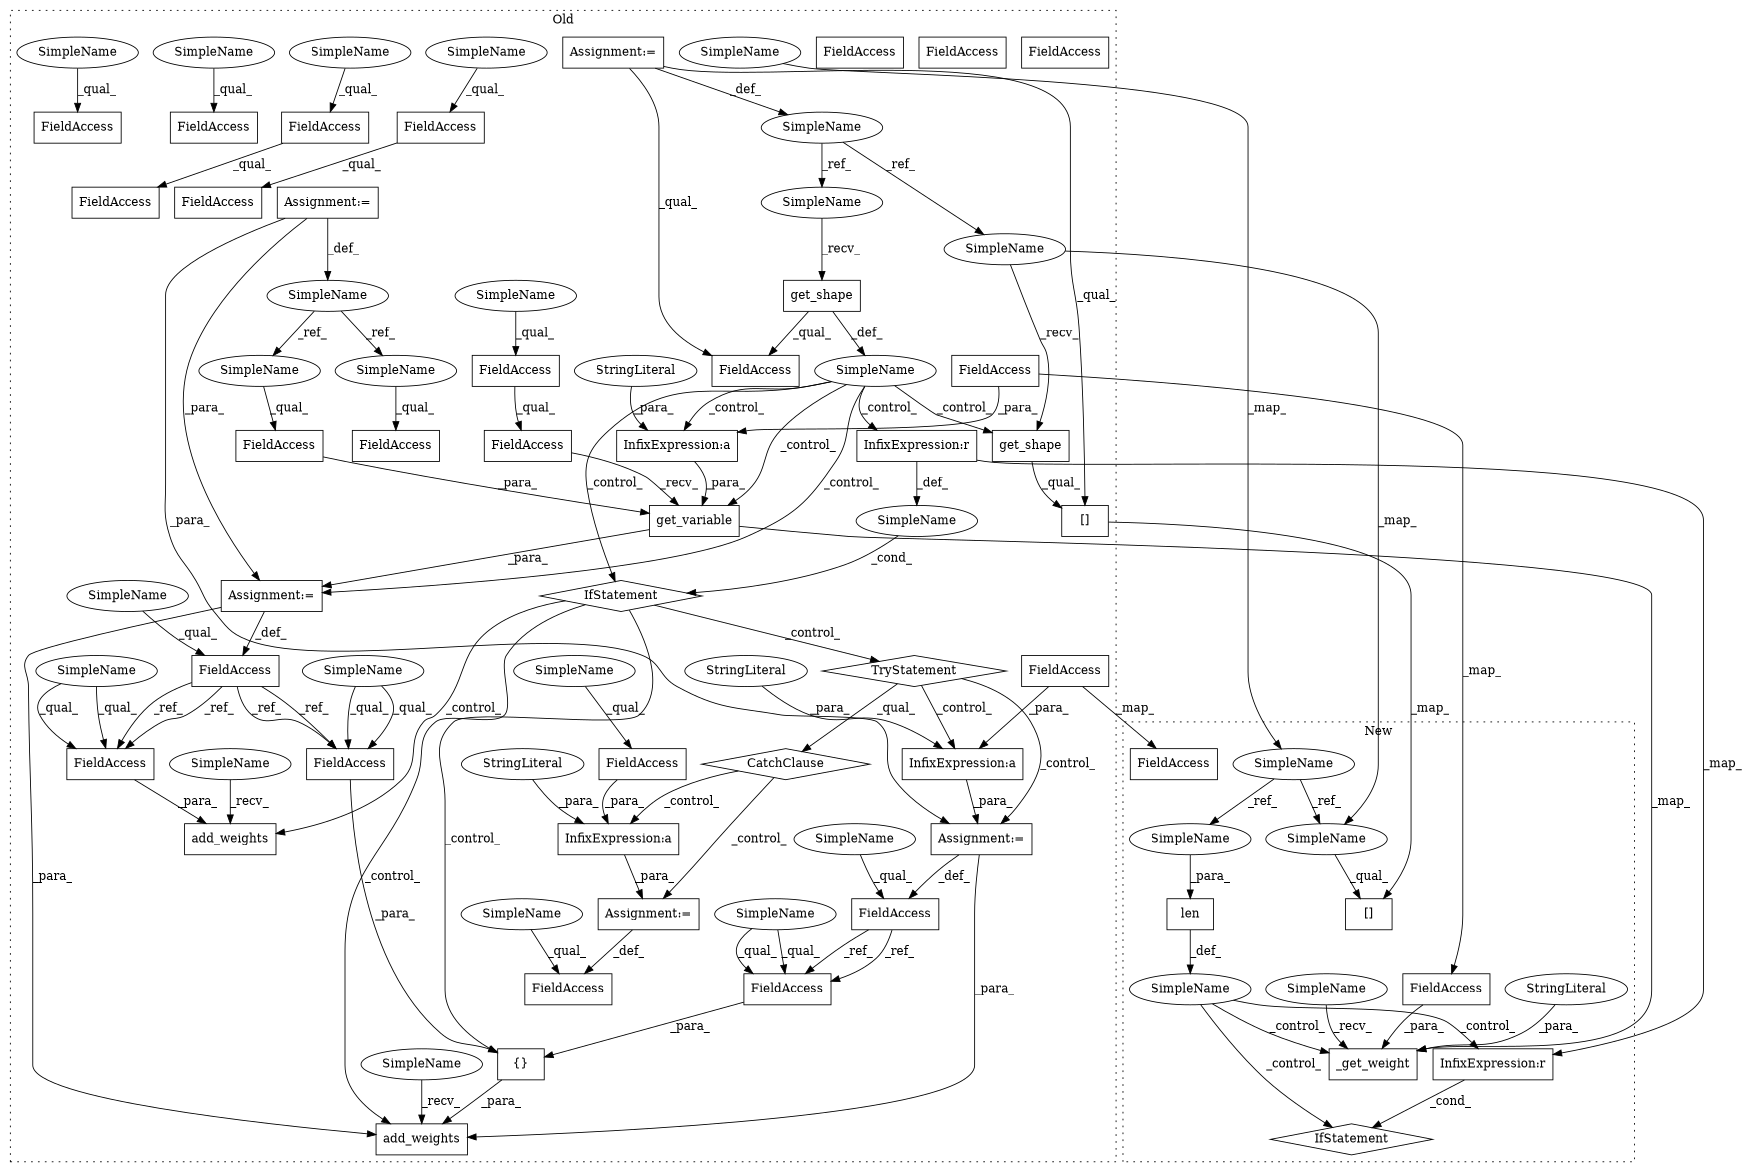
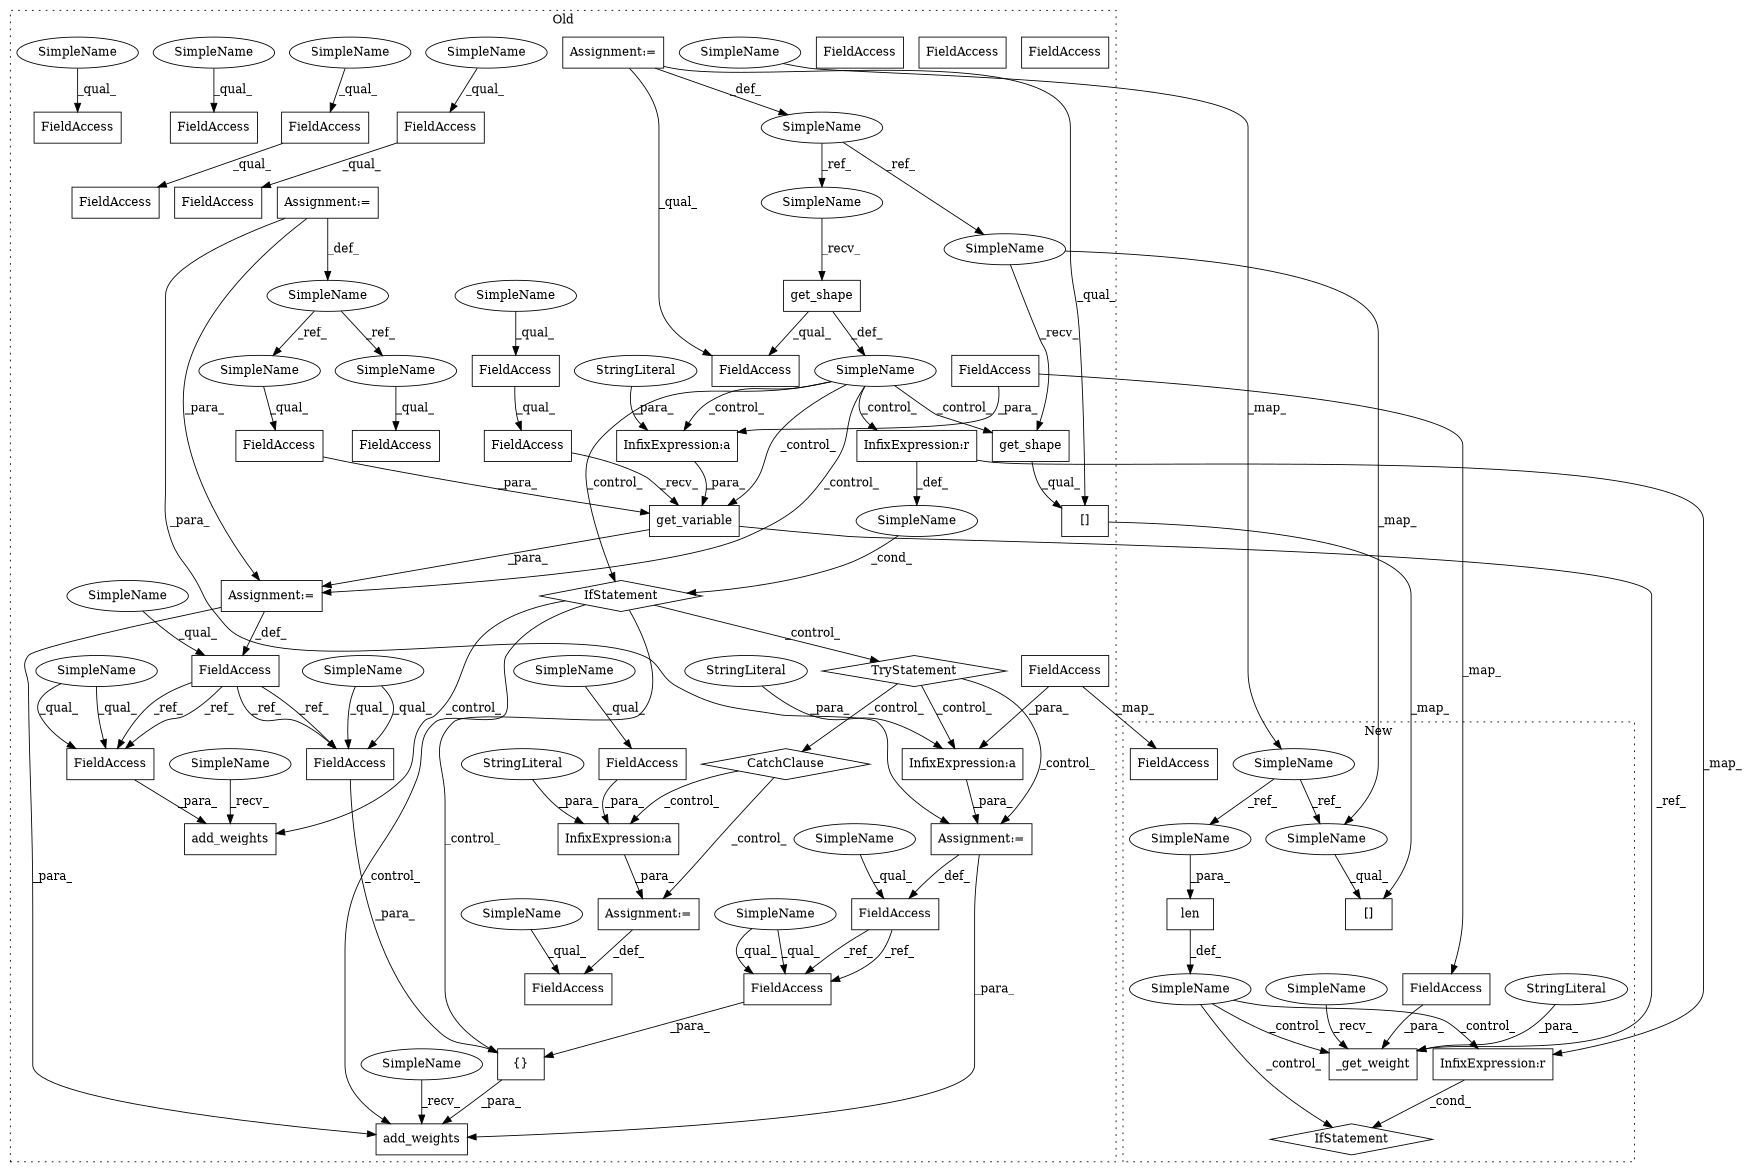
edge "TryStatement" -> "CatchClause": label "_qual_" -> "_control_"
edge "get_variable" -> "_get_weight": label "_map_" -> "_ref_"
